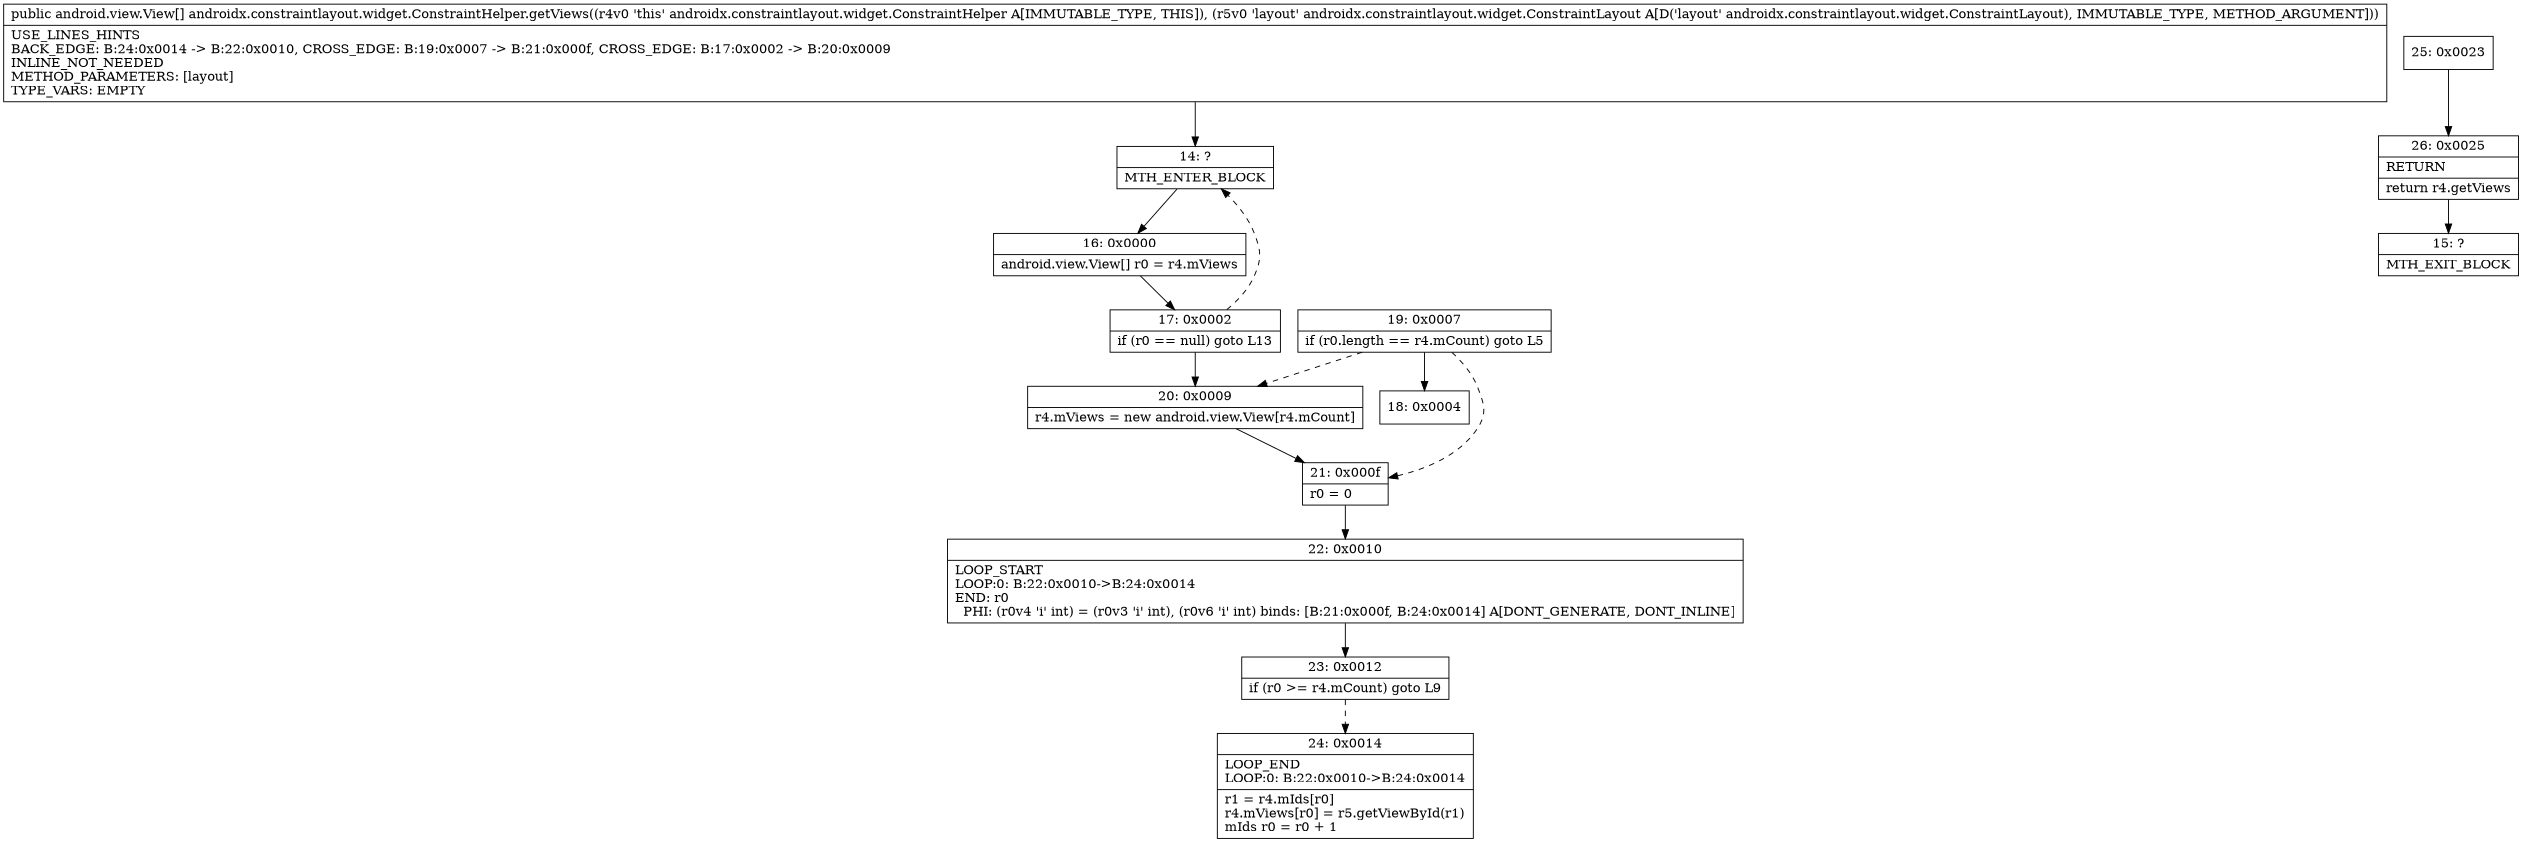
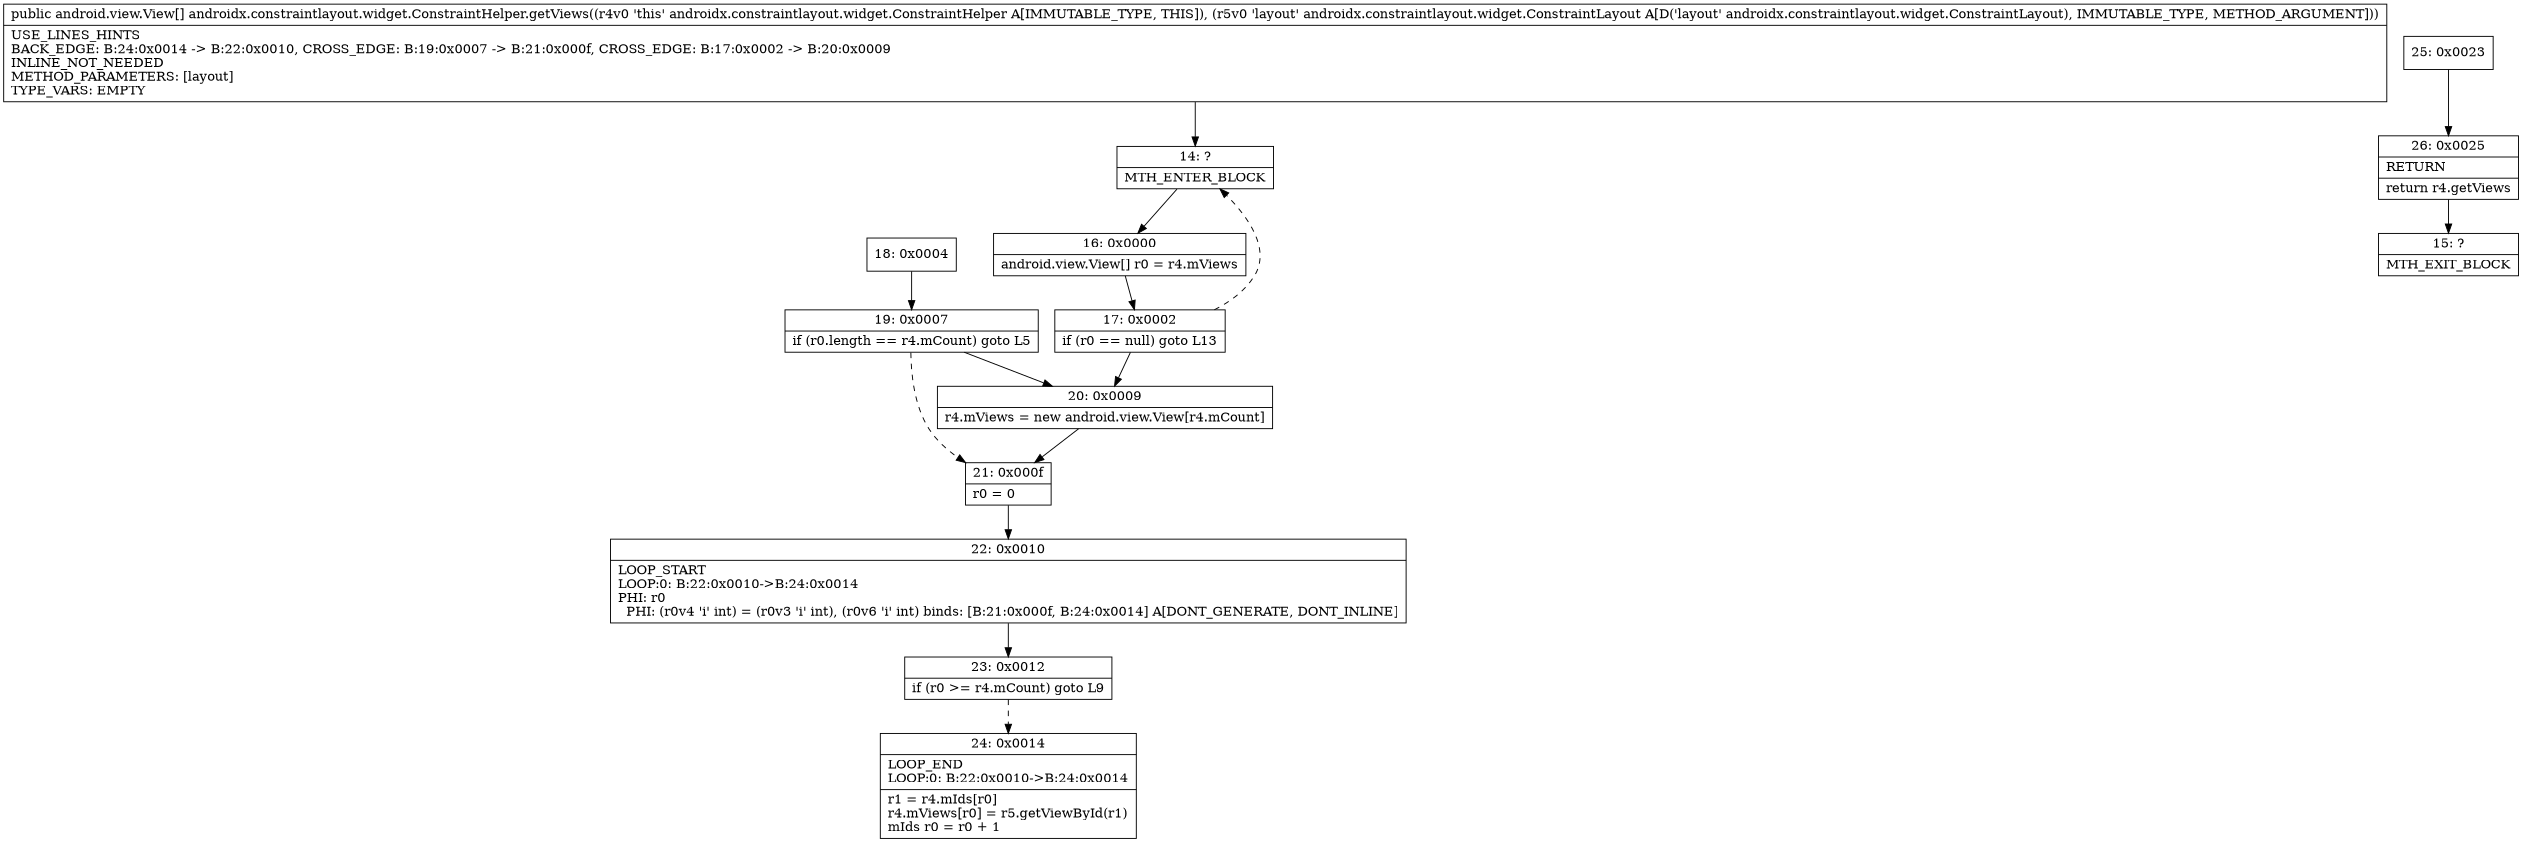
edge "19: 0x0007" -> "18: 0x0004": reversed
edge "19: 0x0007" -> "20: 0x0009": style dashed -> solid
node "22: 0x0010": text "END: r0" -> "PHI: r0"
